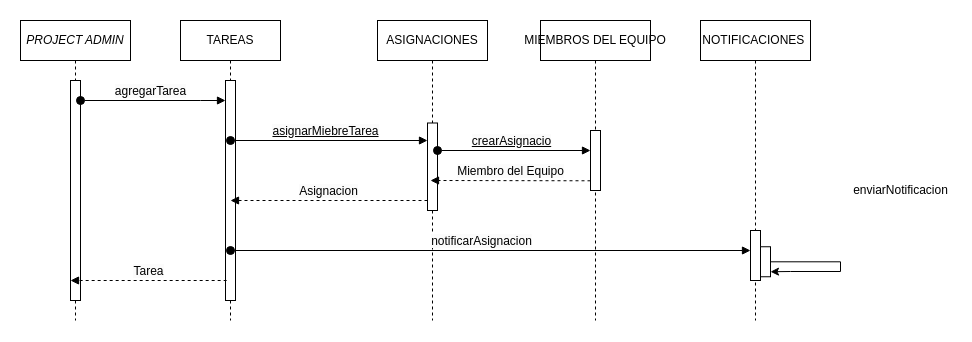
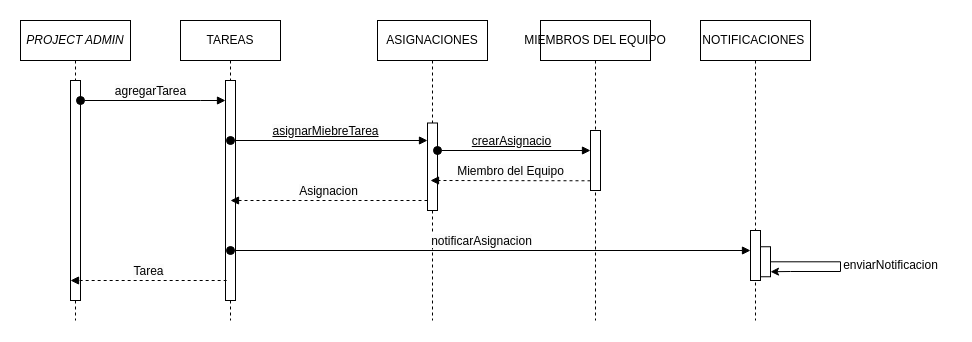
node "enviarNotificacion": moved (901, 191) -> (891, 266)
